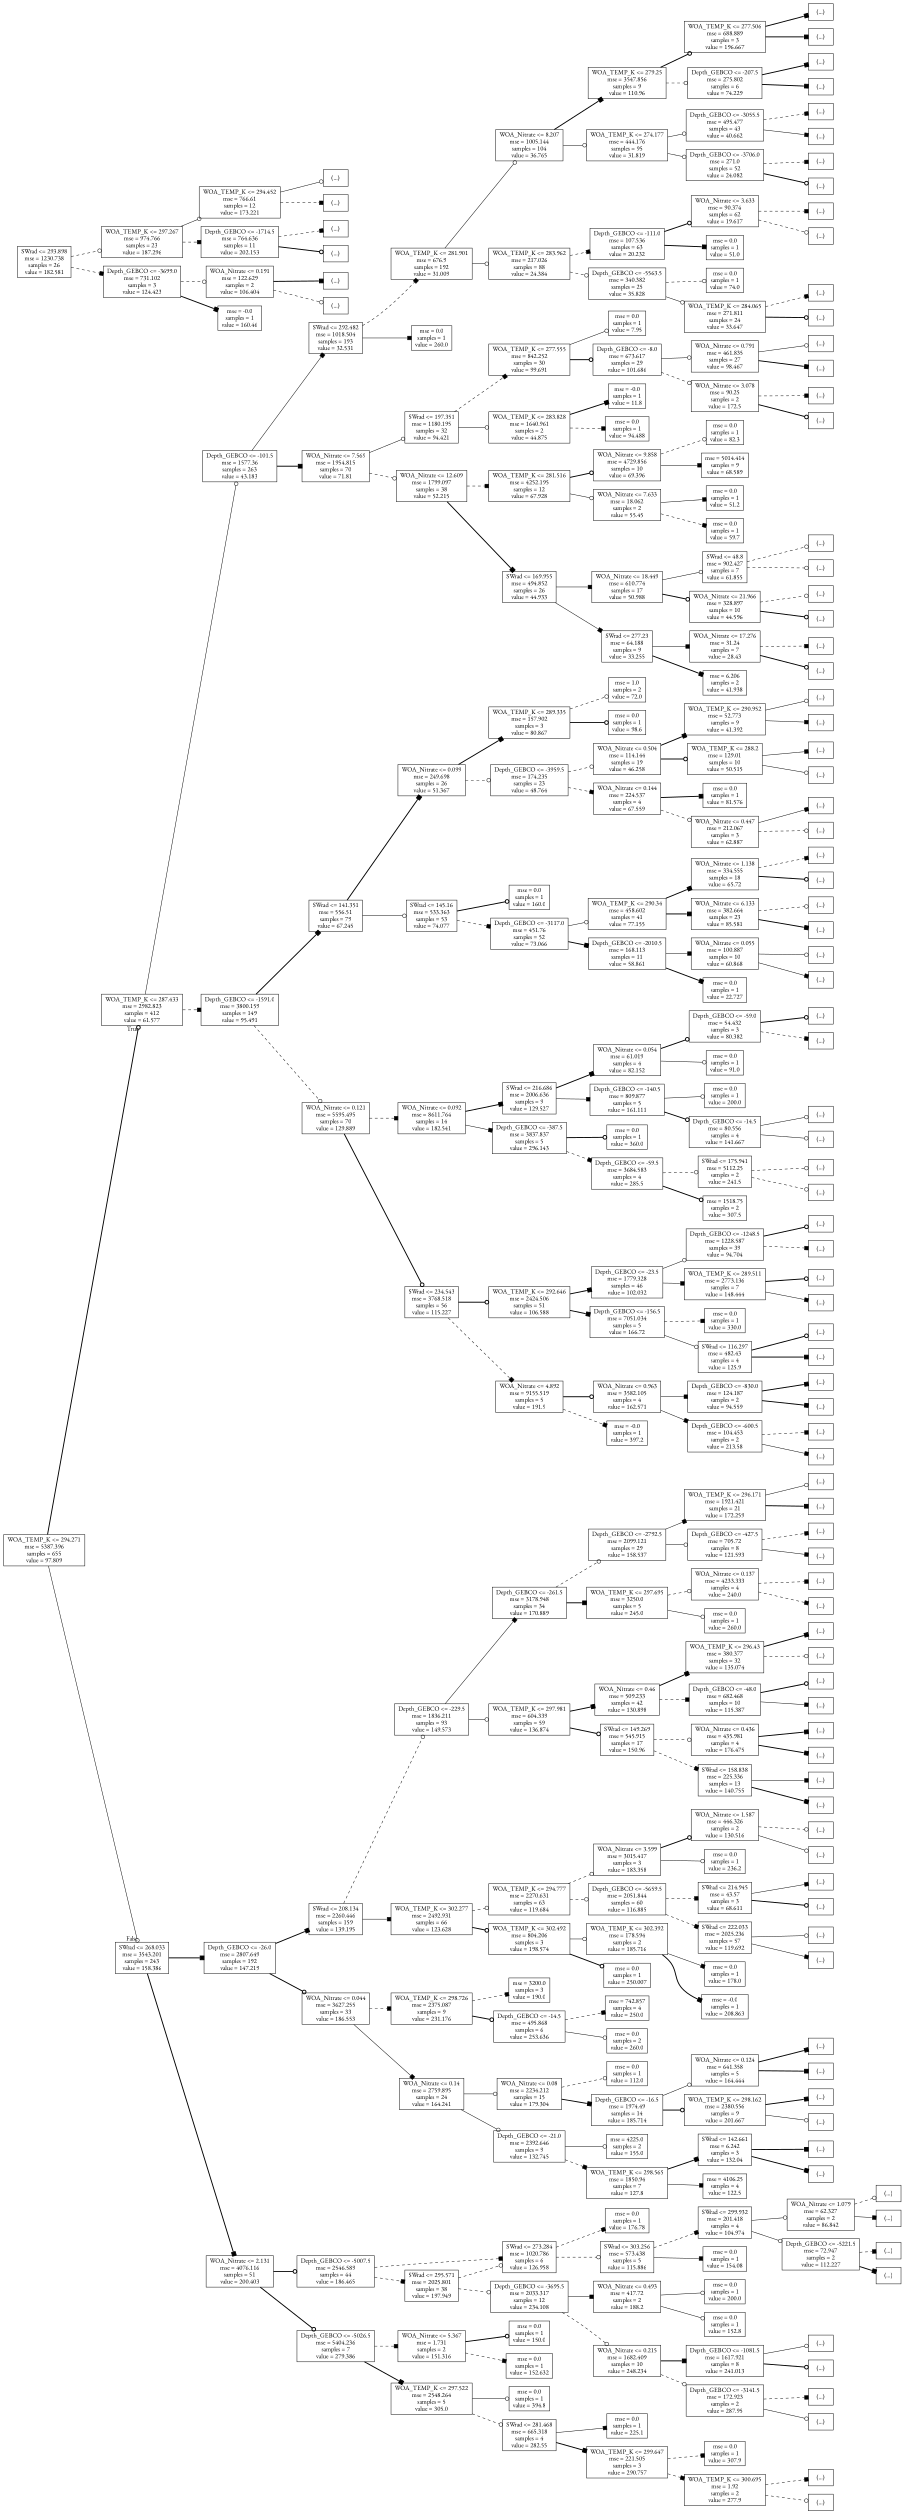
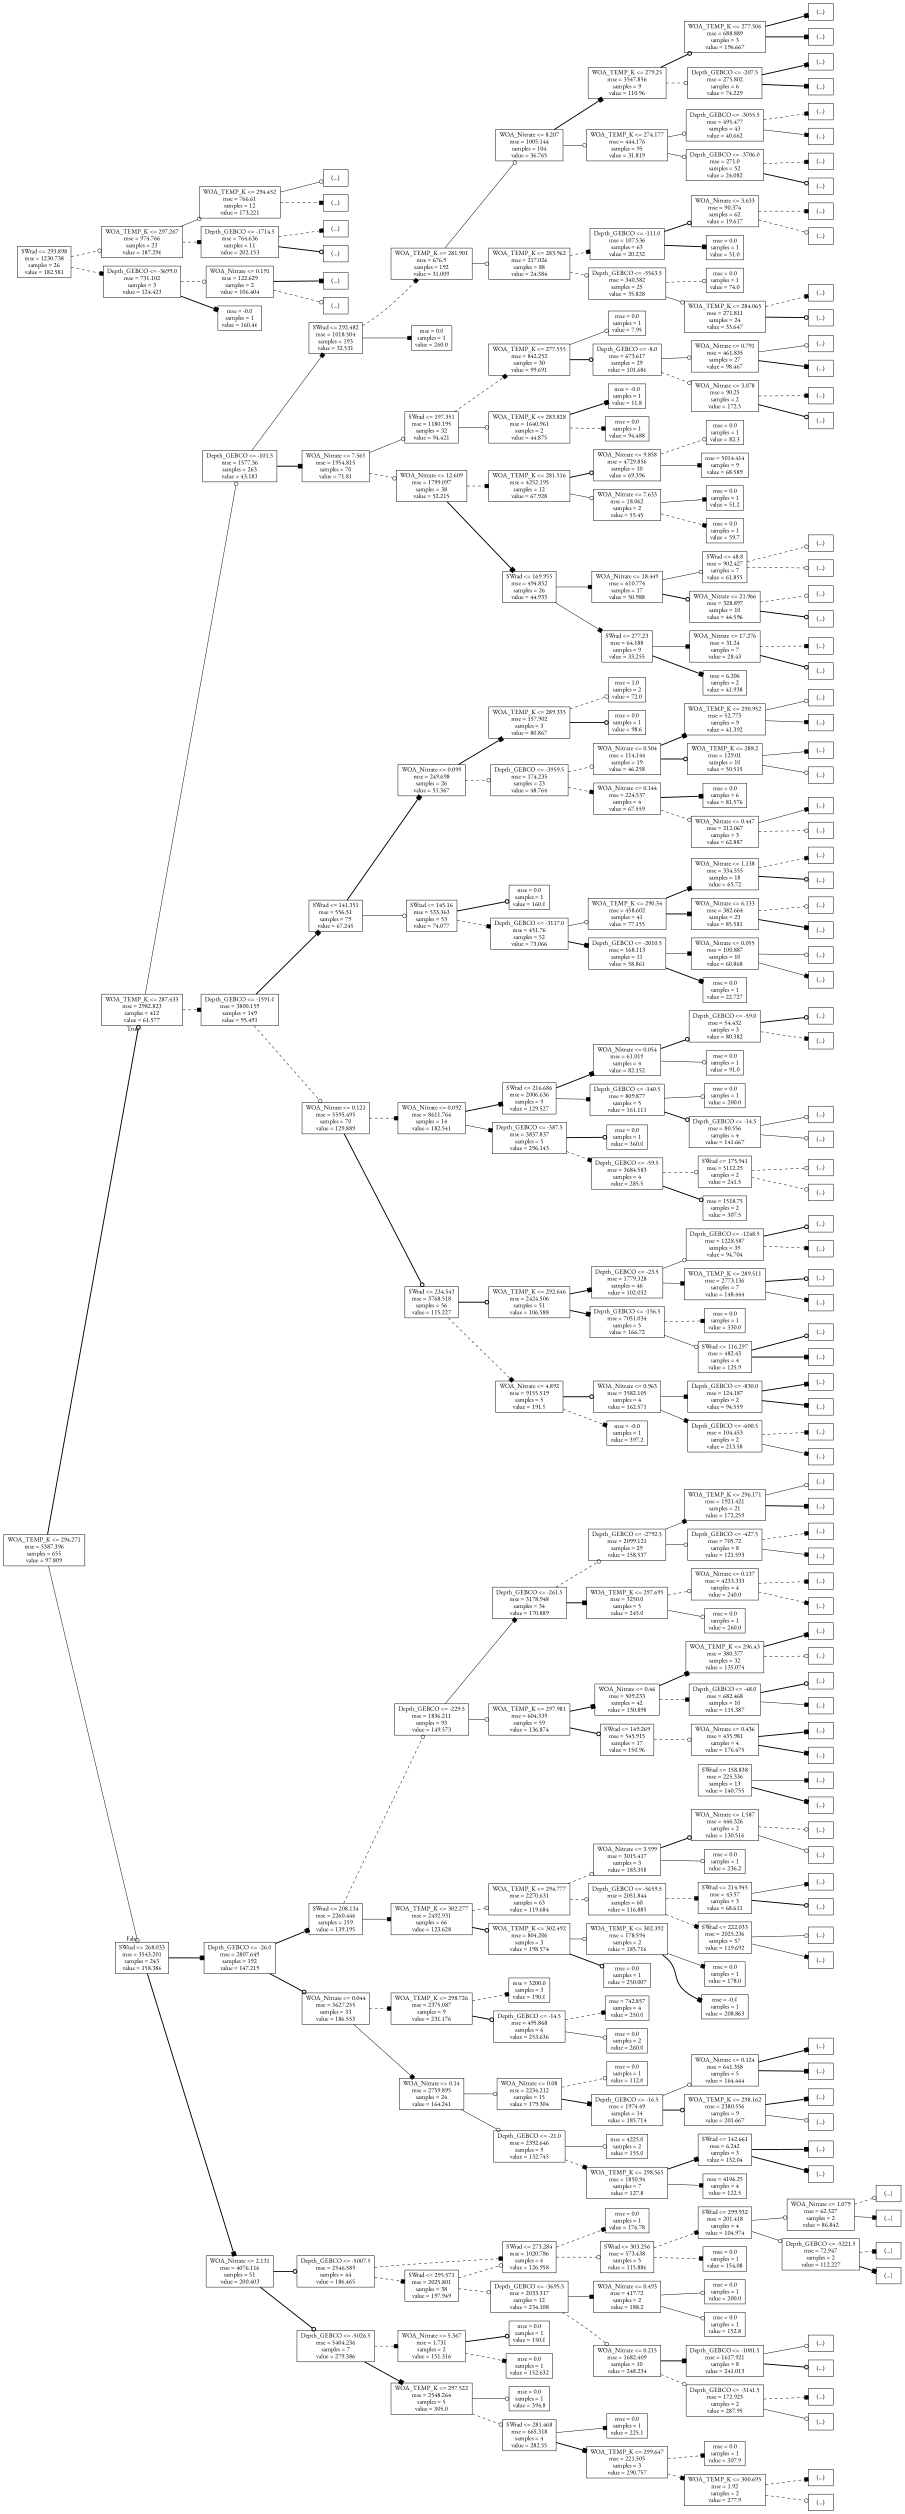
node "mse = 0.0 samples = 1 value = 81.576": label "mse = 0.0 samples = 1 value = 81.576" -> "mse = 0.0 samples = 6 value = 81.576"
edge "SWrad <= 149.269 mse = 545.915 samples = 17 value = 150.96" -> "SWrad <= 158.838 mse = 225.336 samples = 13 value = 140.755": removed
edge "SWrad <= 303.256 mse = 573.438 samples = 5 value = 115.886" -> "mse = 0.0 samples = 1 value = 154.08": style solid -> dashed
